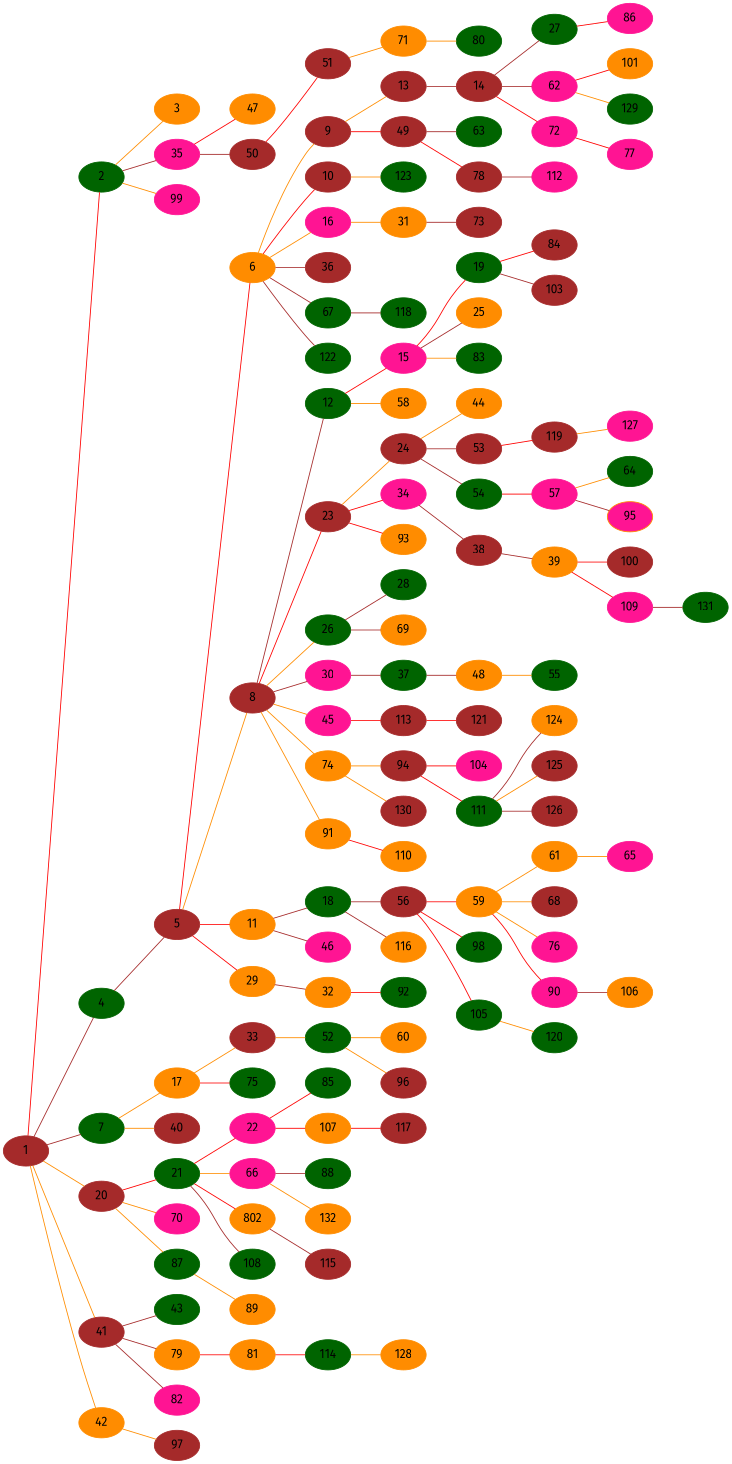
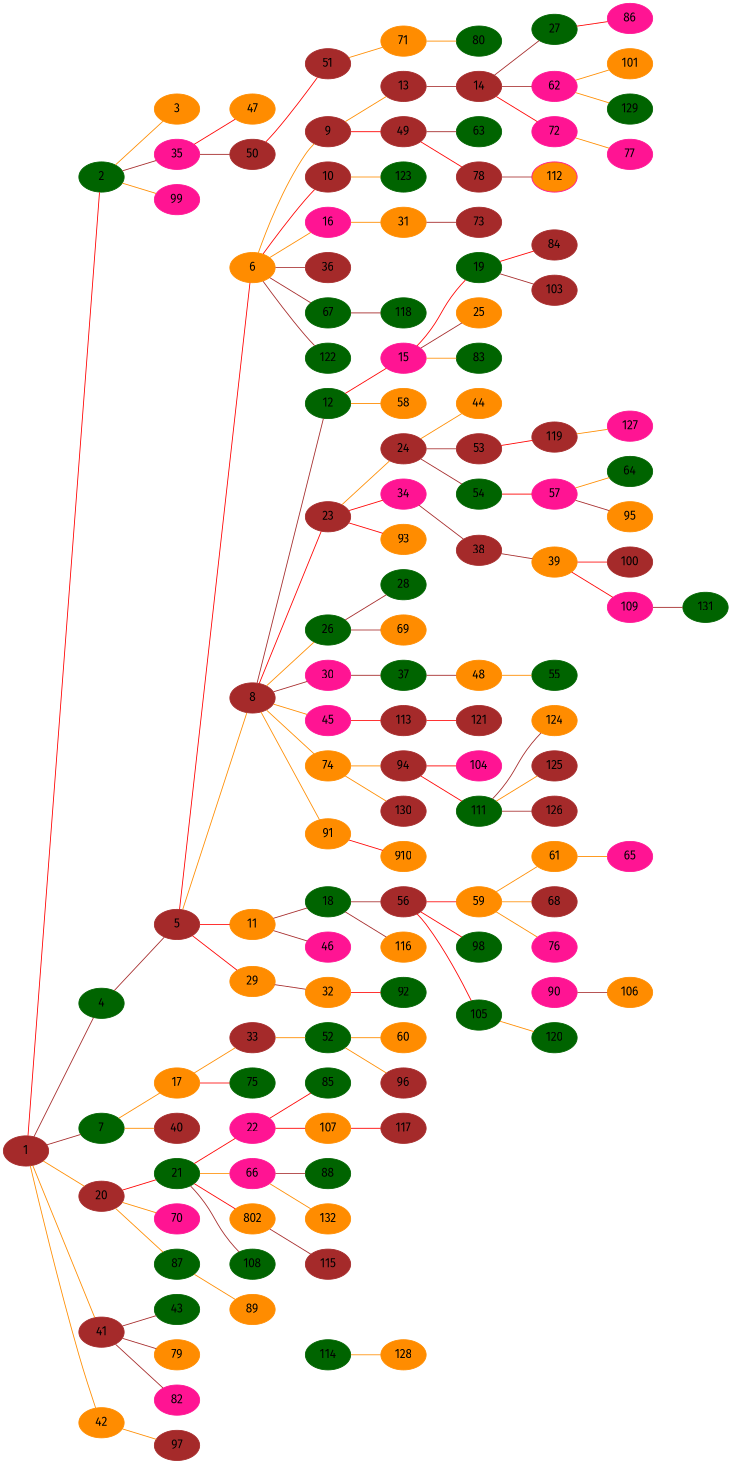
edge "101" -- "62": color red -> darkorange
edge "72" -- "77": color red -> darkorange
node "112": fillcolor deeppink -> darkorange
node "95": fillcolor deeppink -> darkorange
node "110": label "110" -> "910"
edge "59" -- "90": removed
node "81": removed
